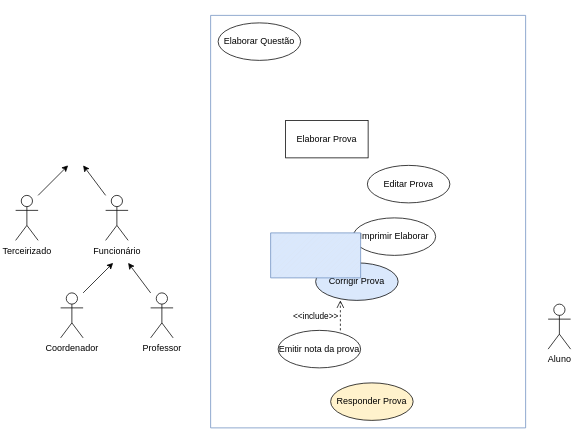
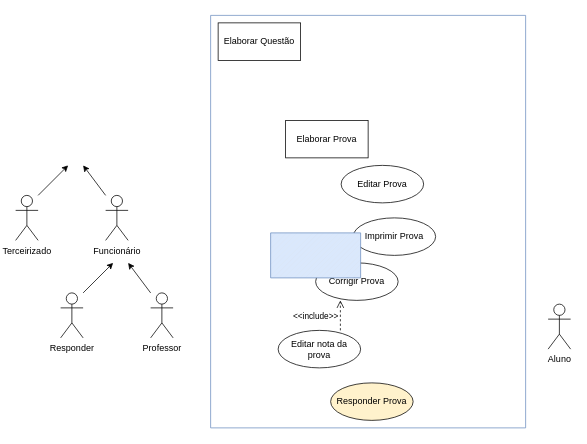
node "Elaborar Questão": shape ellipse -> rectangle
node "Editar Prova": moved (408, 184) -> (382, 184)
node "Imprimir Elaborar": label "Imprimir Elaborar" -> "Imprimir Prova"
node "Corrigir Prova": fillcolor #dae8fc -> #ffffff
node "Coordenador": label "Coordenador" -> "Responder"
node "Emitir nota da prova": label "Emitir nota da prova" -> "Editar nota da prova"
